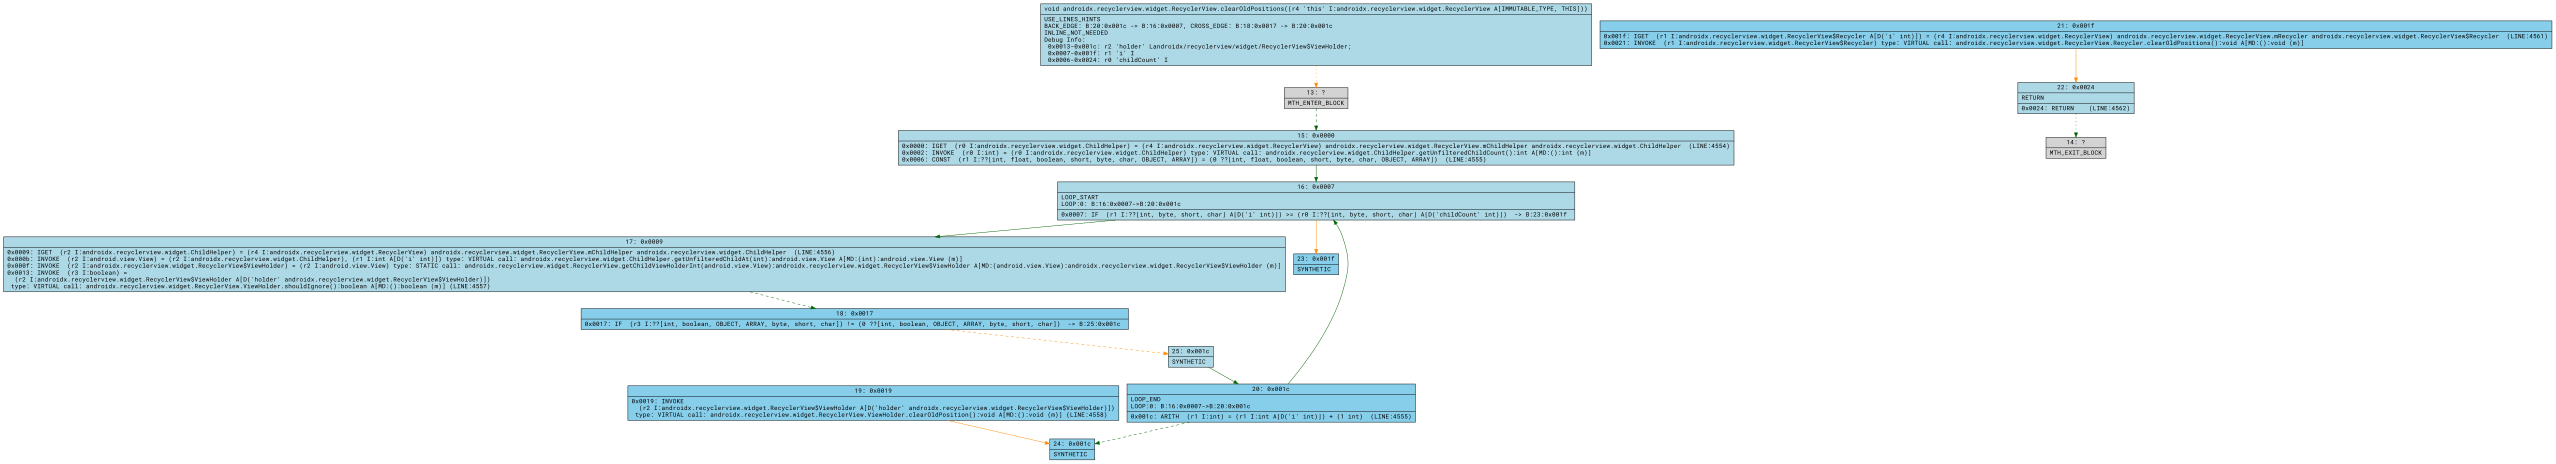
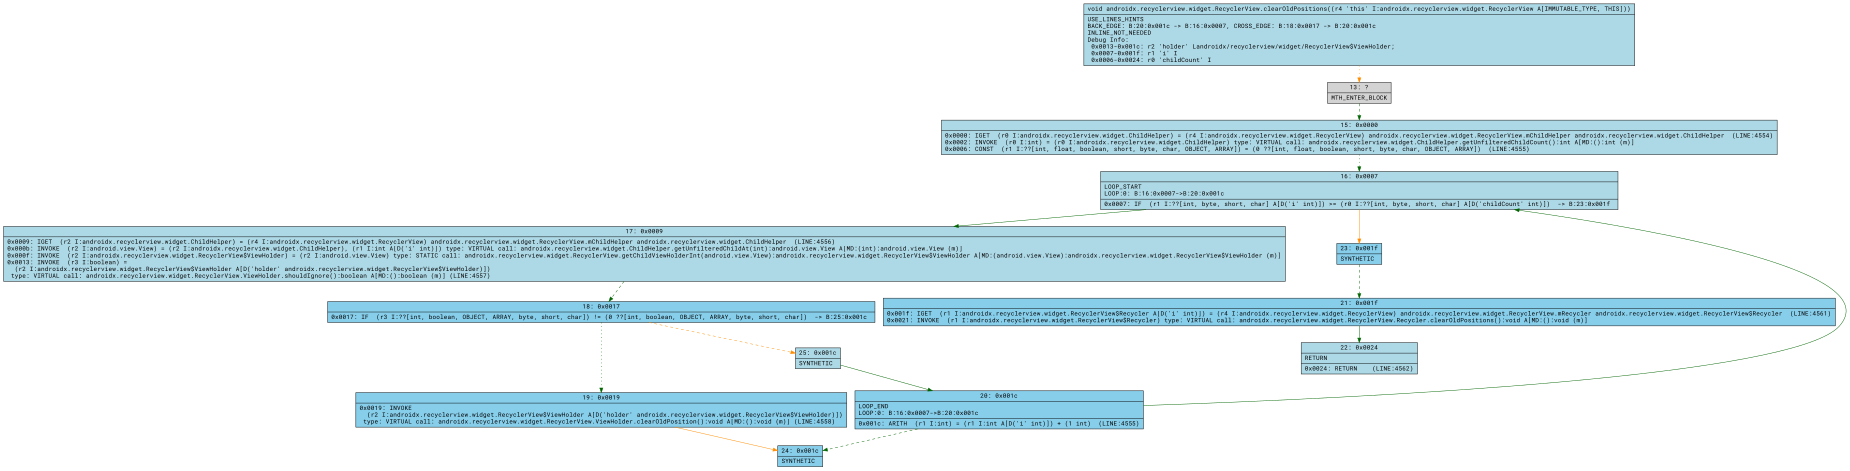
edge "21: 0x001f" -> "22: 0x0024": color darkorange -> darkgreen
node "14: ?": removed
edge "15: 0x0000" -> "16: 0x0007": style solid -> dotted
edge "23: 0x001f" -> "21: 0x001f": added
edge "18: 0x0017" -> "19: 0x0019": added
